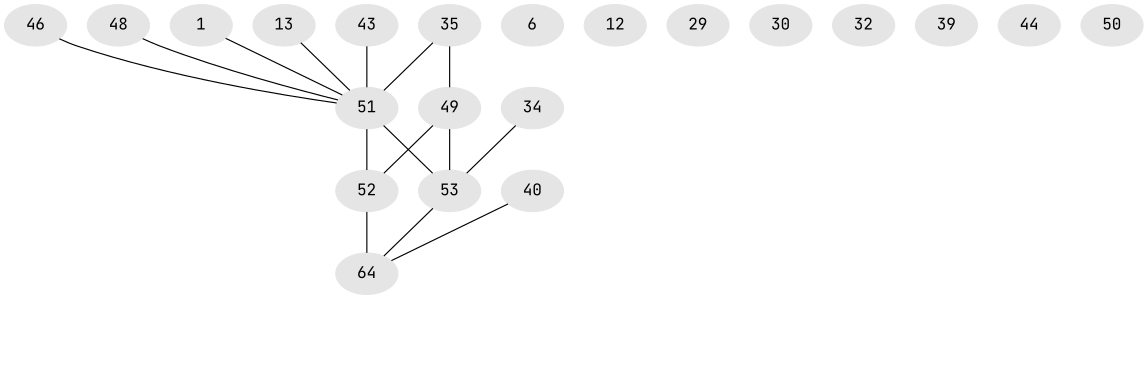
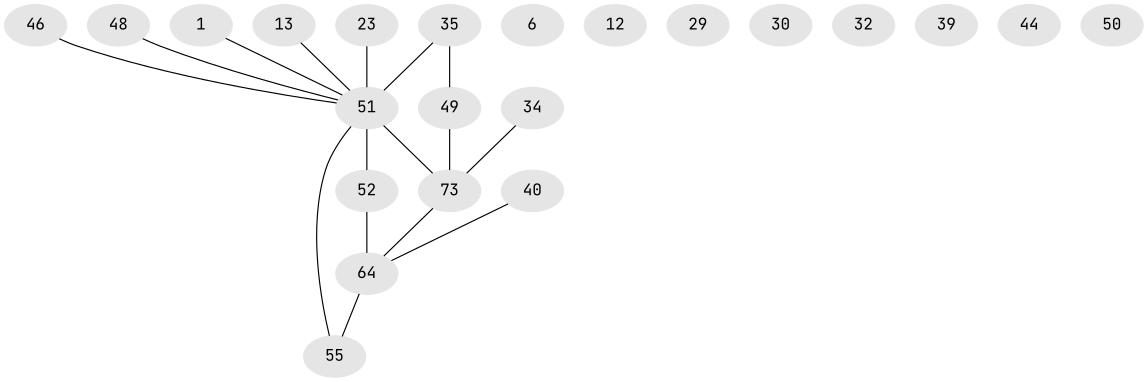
node "43": label "43" -> "23"
edge "49" -- "52": removed
node "53": label "53" -> "73"
node "55": added
